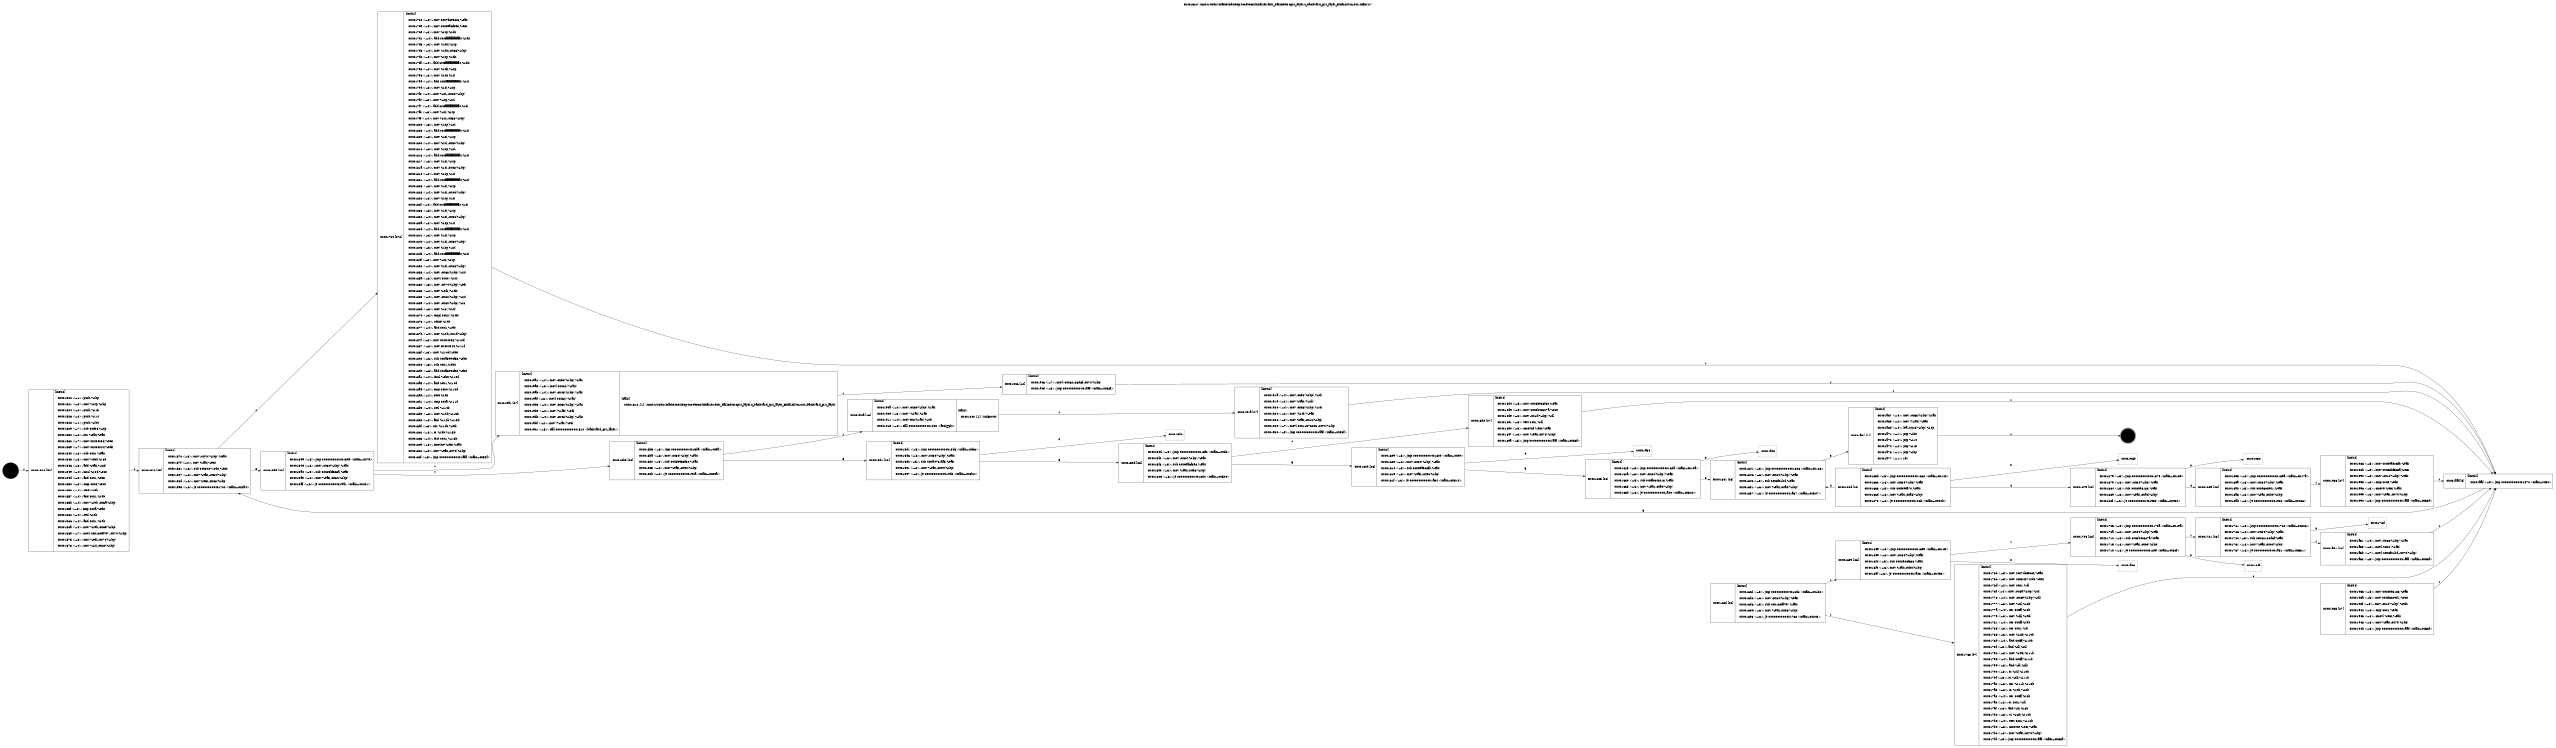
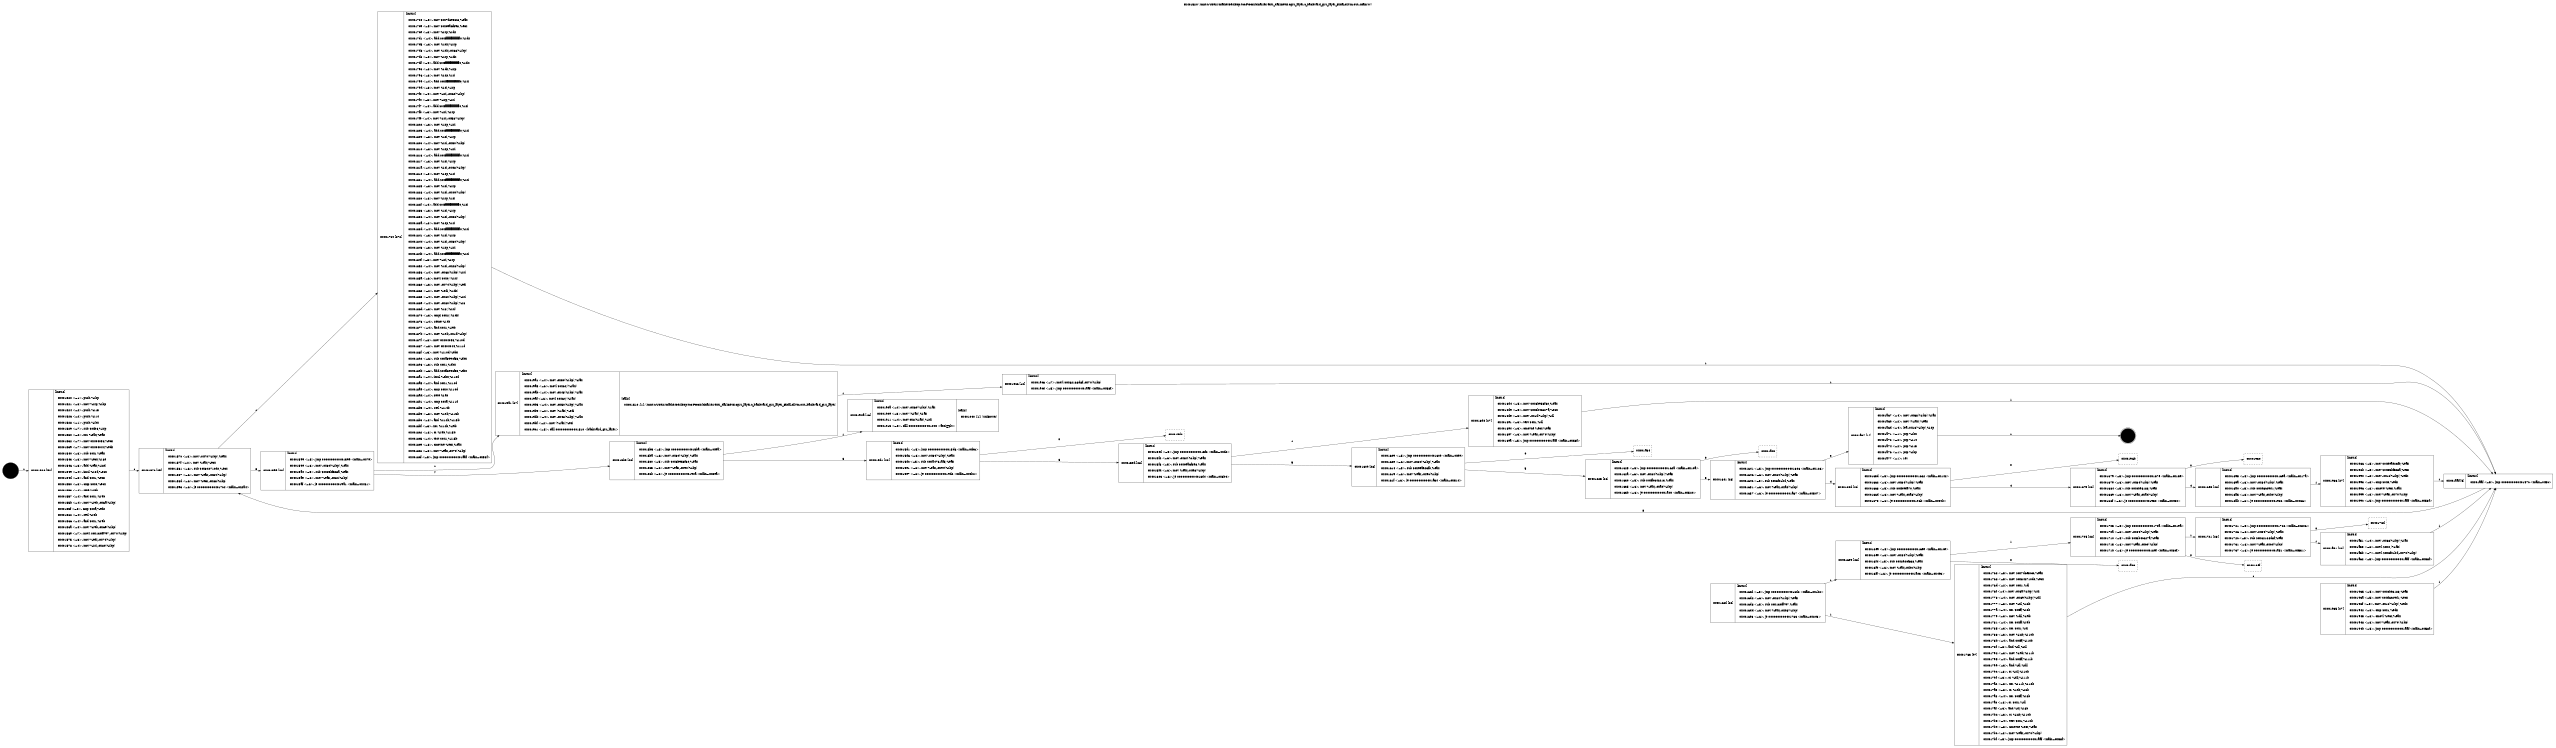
node "0x40191a [27]": removed
edge "0x40165d [28]" -> "0x401641 [28]": reversed
